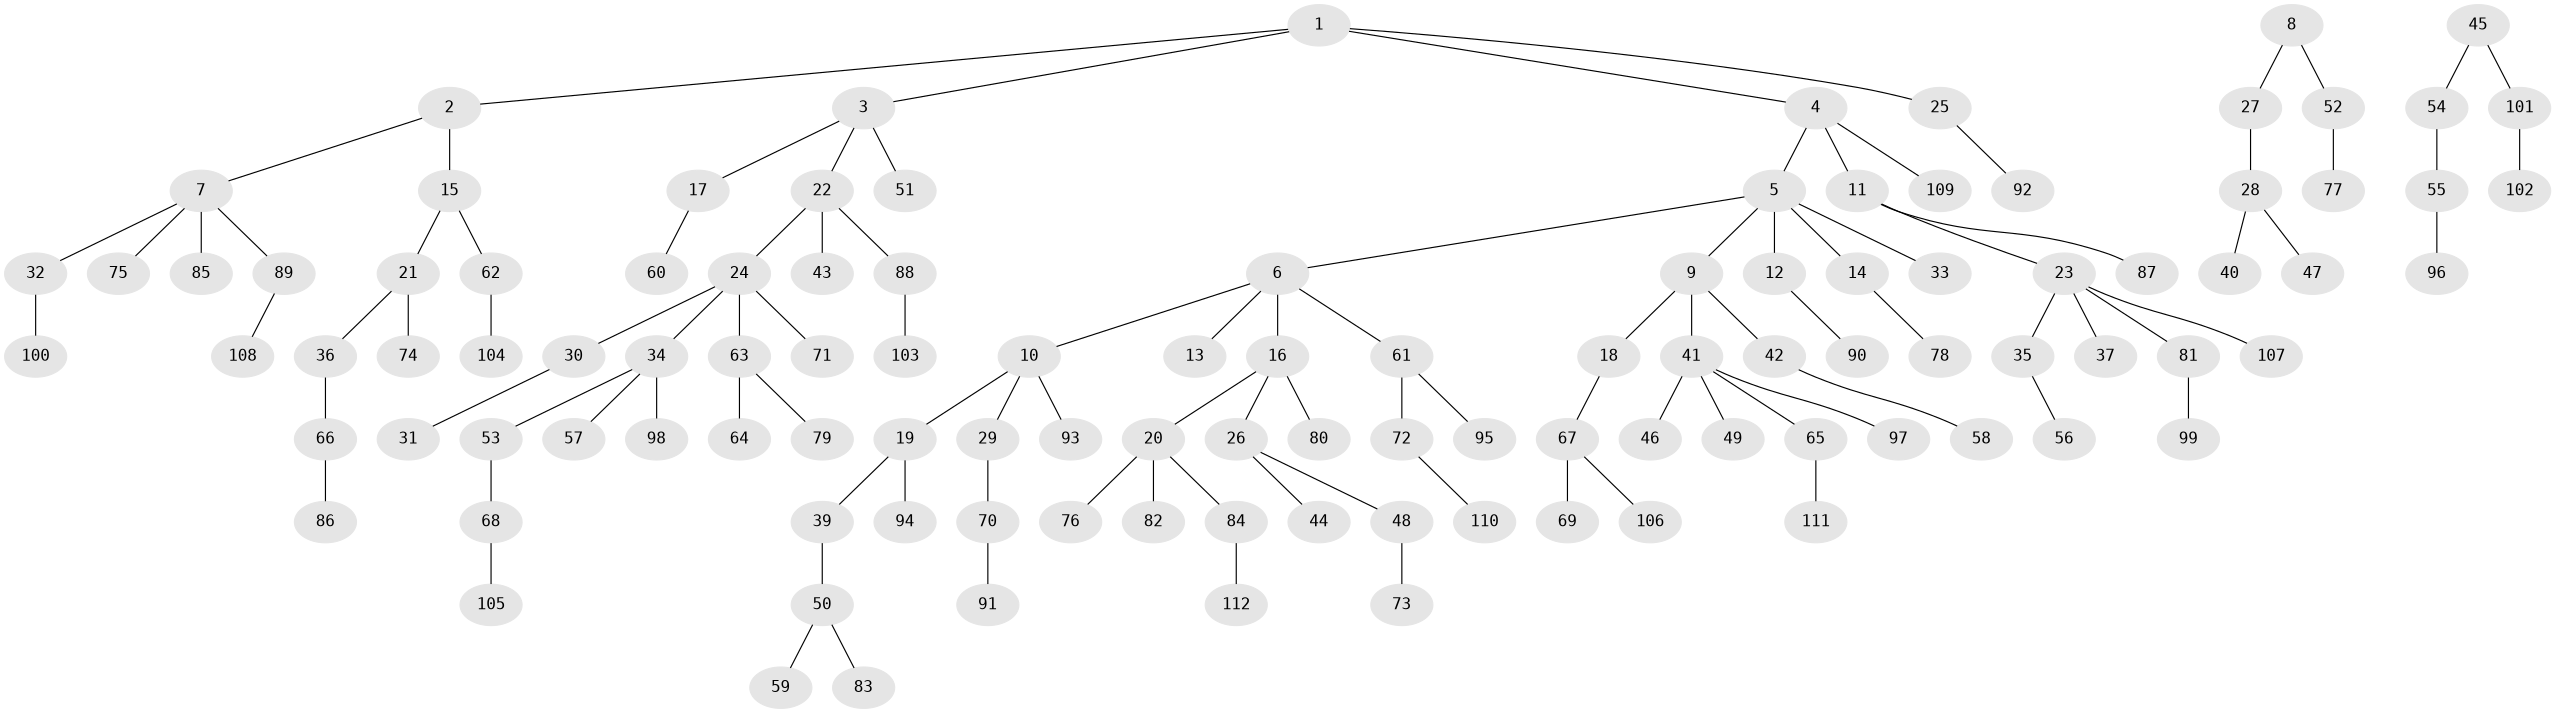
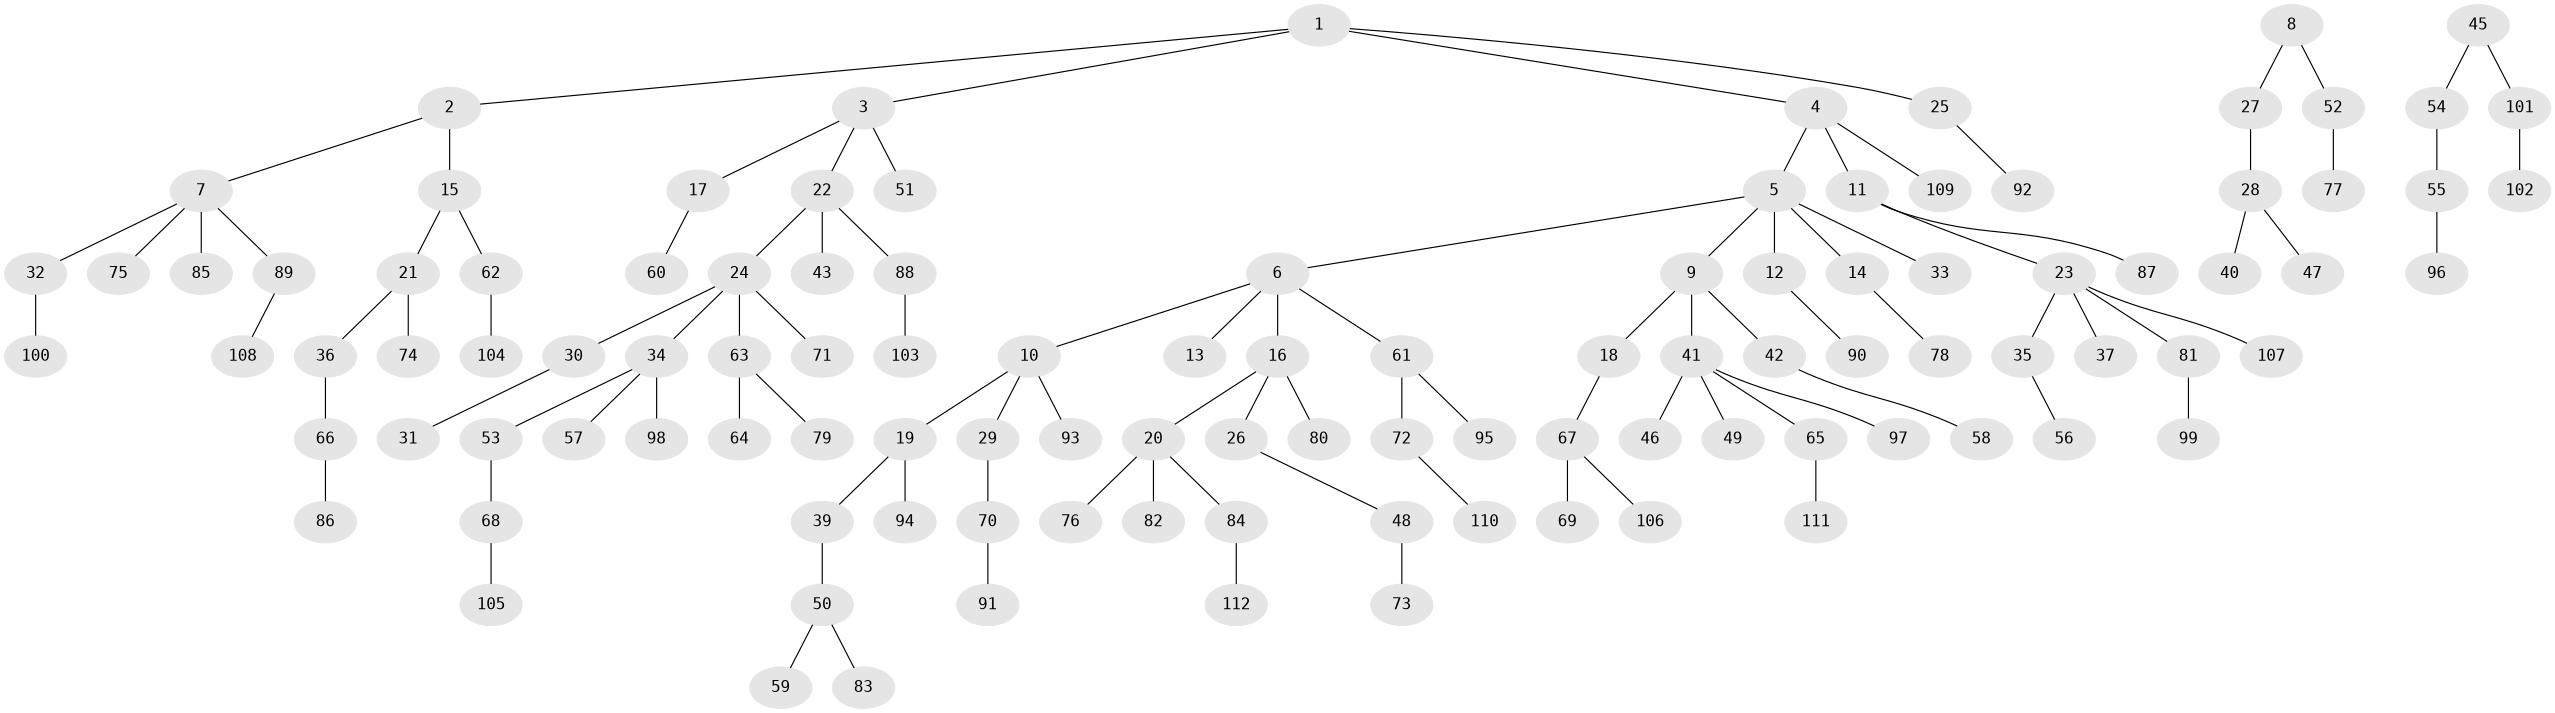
node "44": removed
